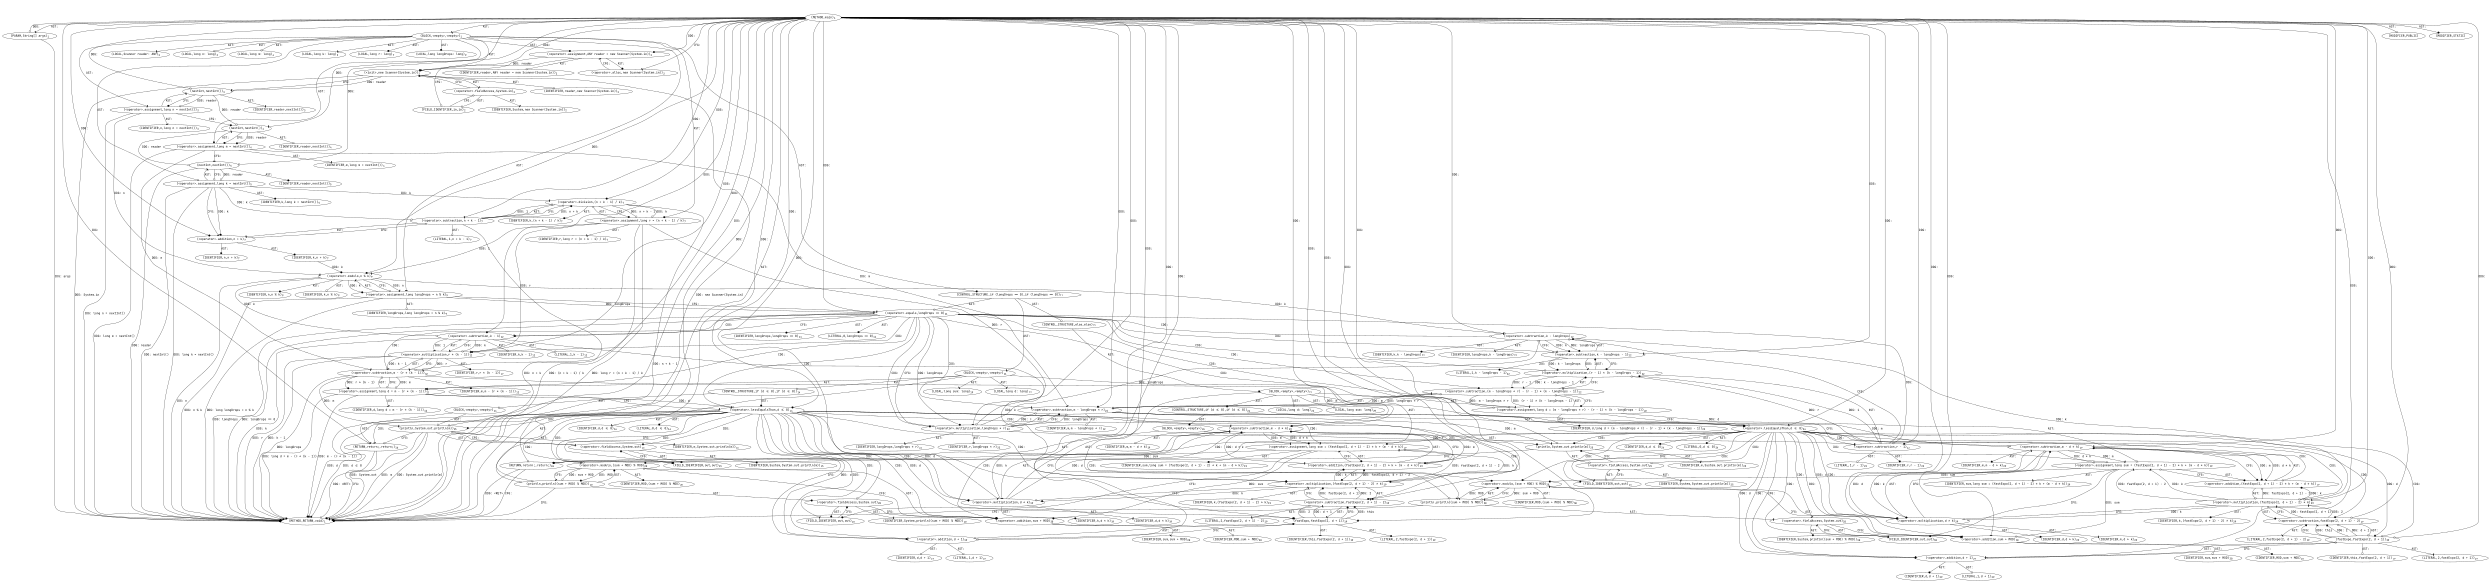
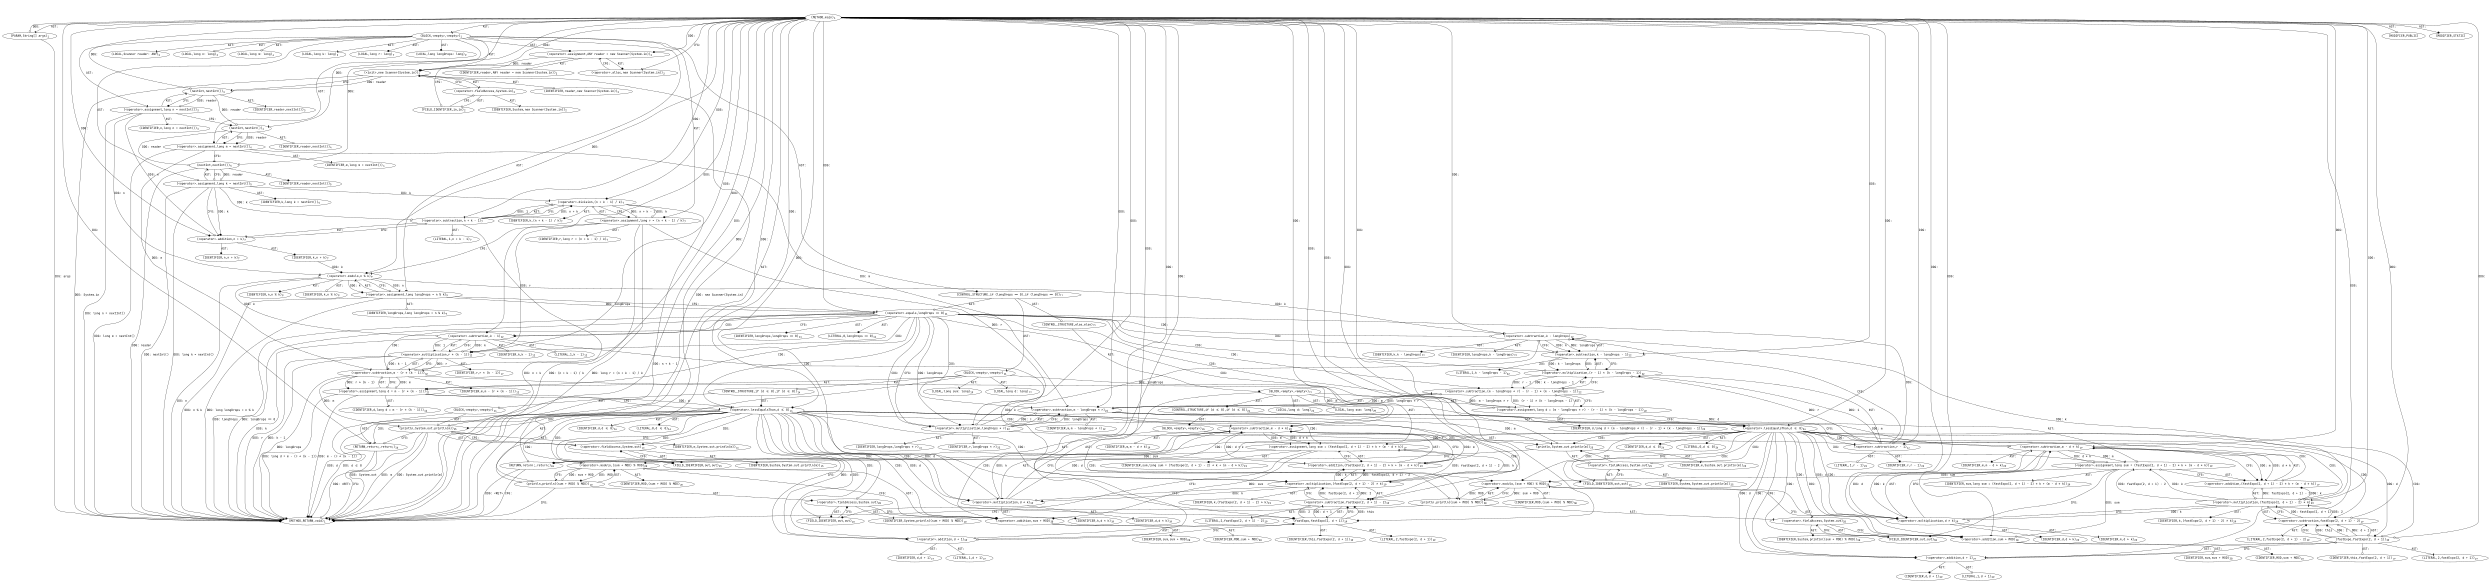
edge "(<operator>.assignment,long n = nextInt())" -> "(<operator>.addition,n + k)": added, label "DDG: n"
edge "(<operator>.assignment,long r = (n + k - 1) / k)" -> "(<operator>.modulo,n % k)": label "DDG: 1" -> "CFG: "
